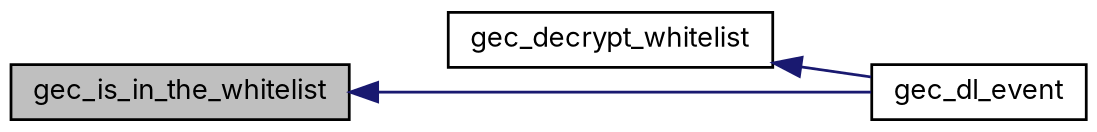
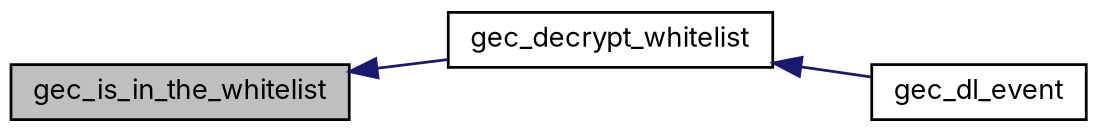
edge "gec_dl_event" -> "gec_is_in_the_whitelist": now "gec_decrypt_whitelist" -> "gec_is_in_the_whitelist"
